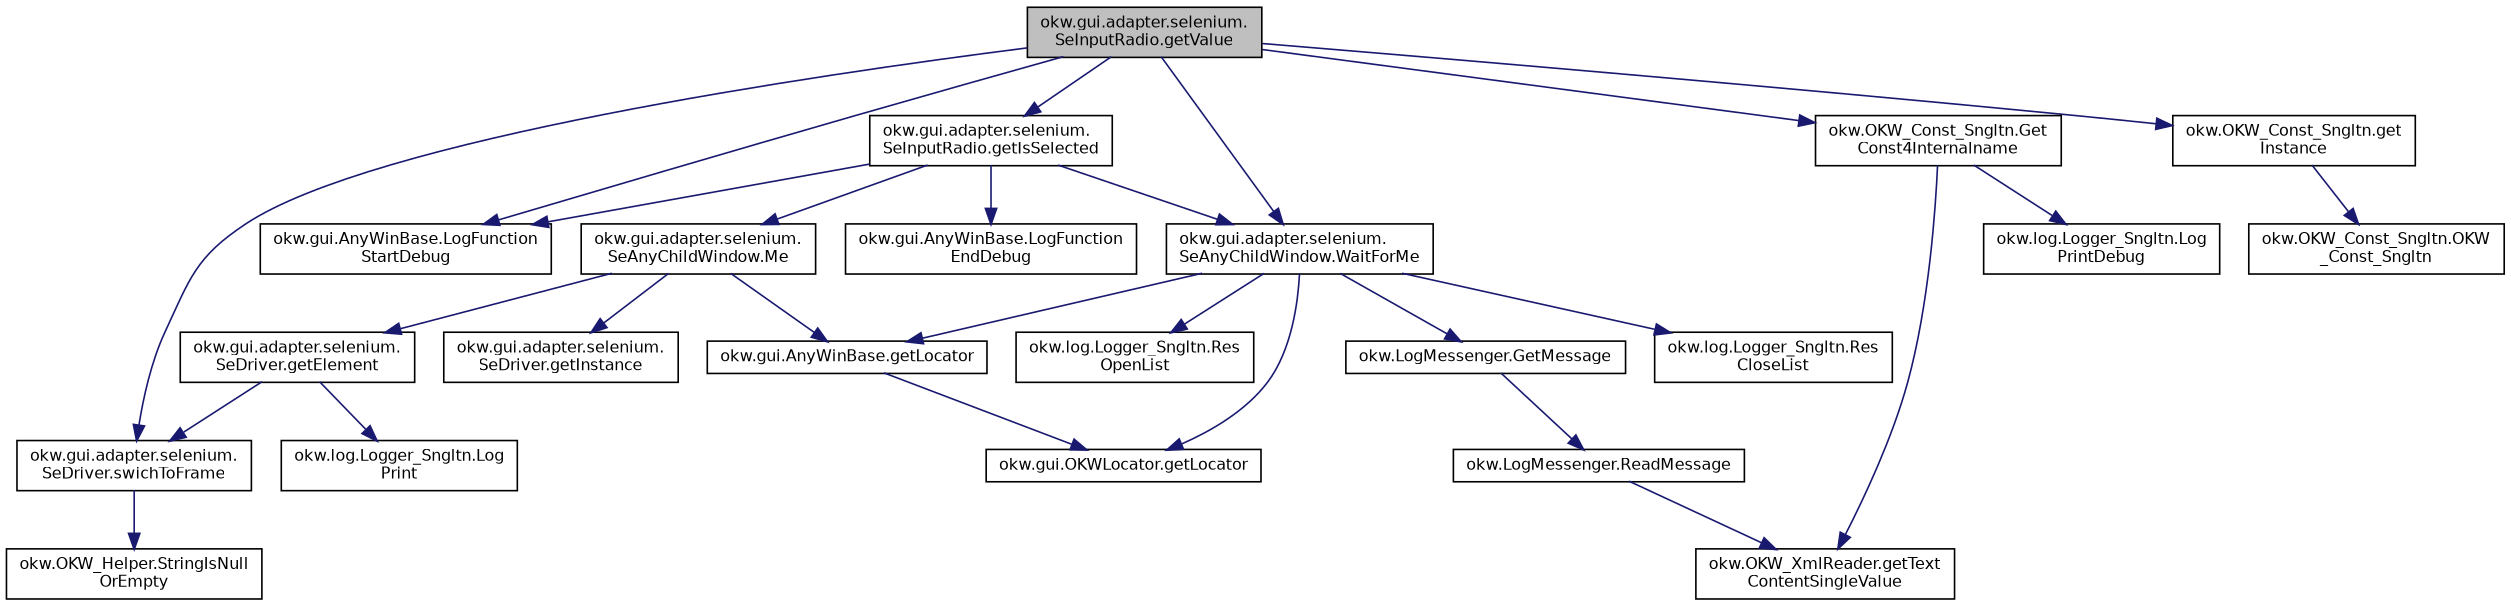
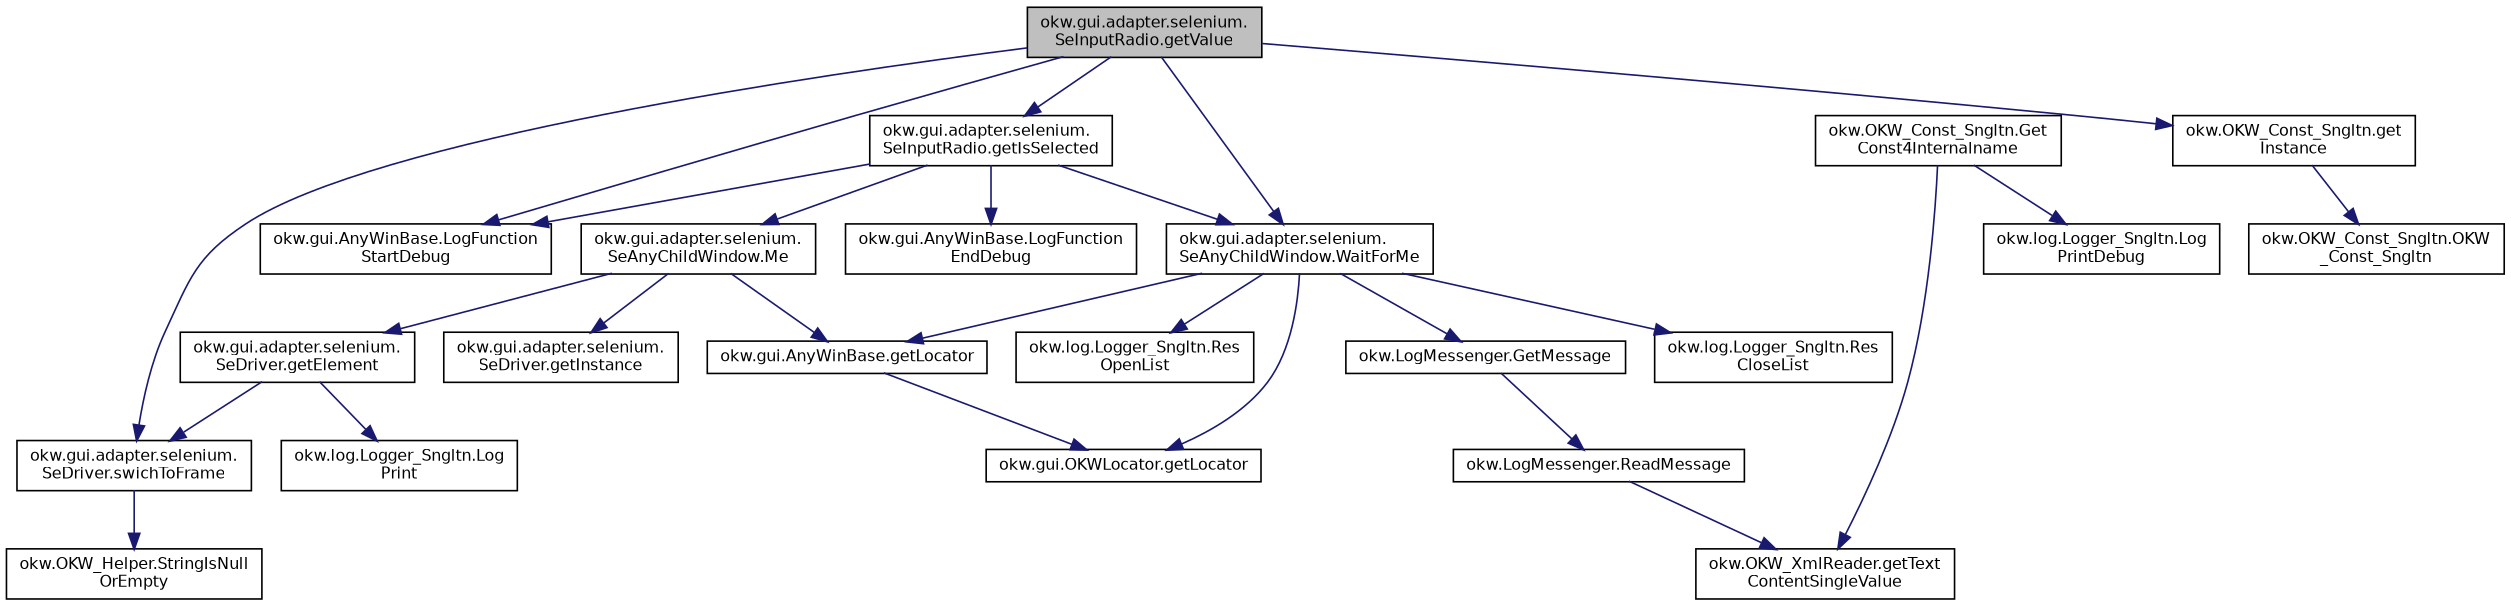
edge "okw.gui.adapter.selenium. SeInputRadio.getValue" -> "okw.OKW_Const_Sngltn.Get Const4Internalname": removed
